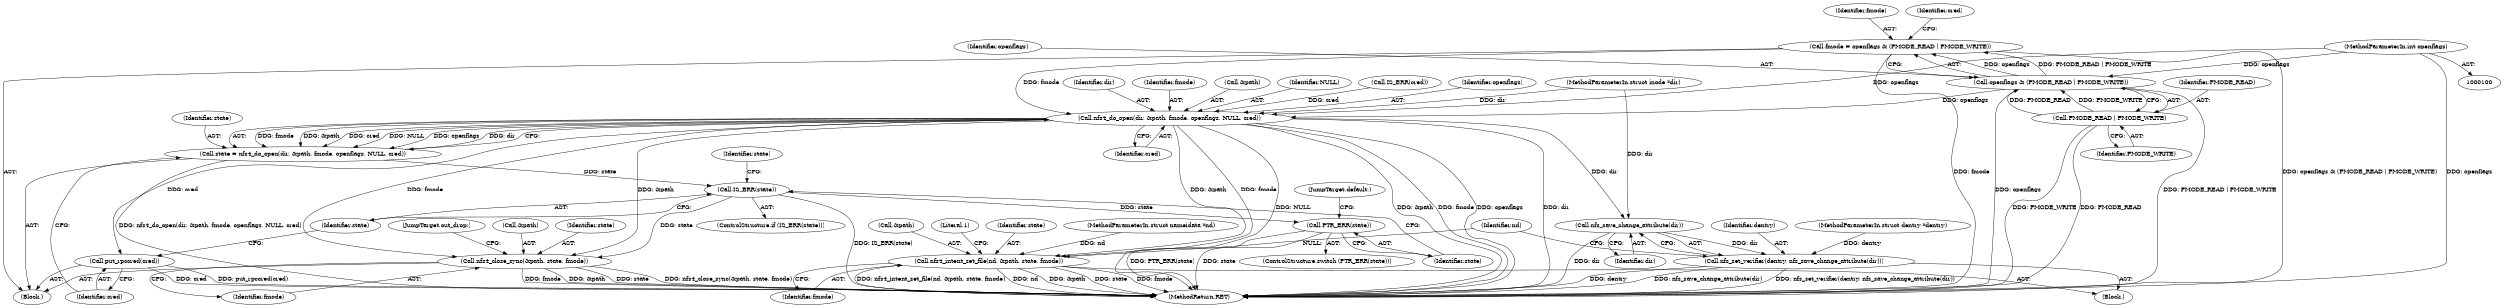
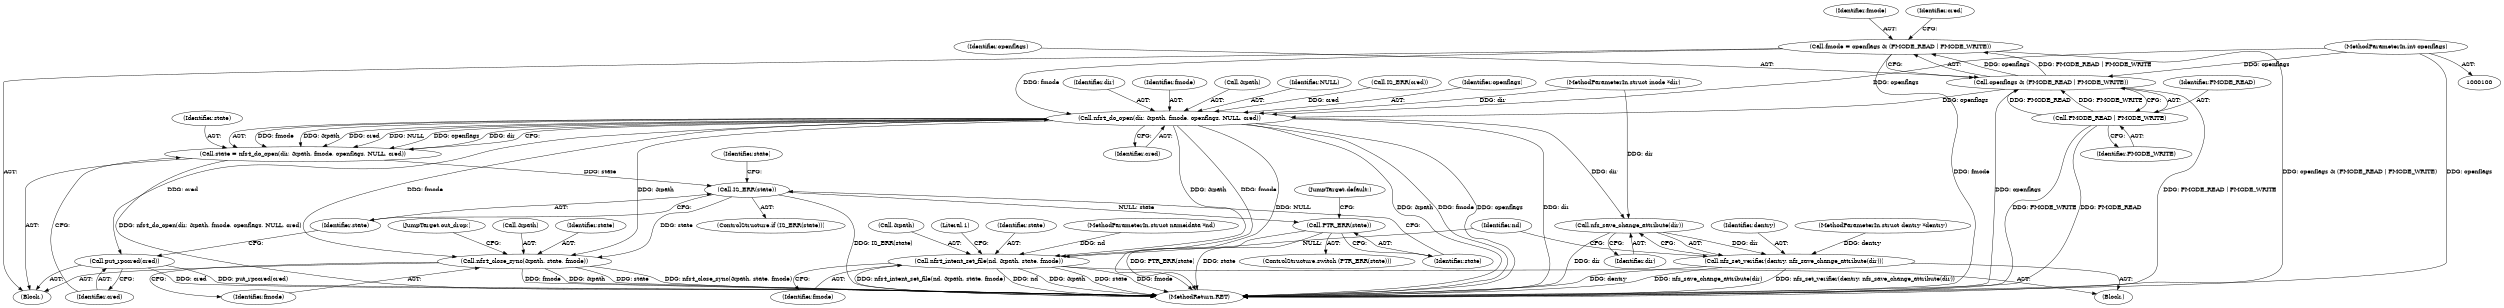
edge "(Call,IS_ERR(state))" -> "(Call,PTR_ERR(state))": label "DDG: state" -> "NULL: state"
